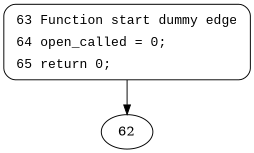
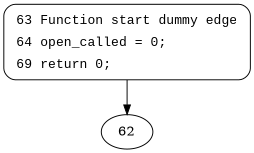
node "63": text "65" -> "69"
